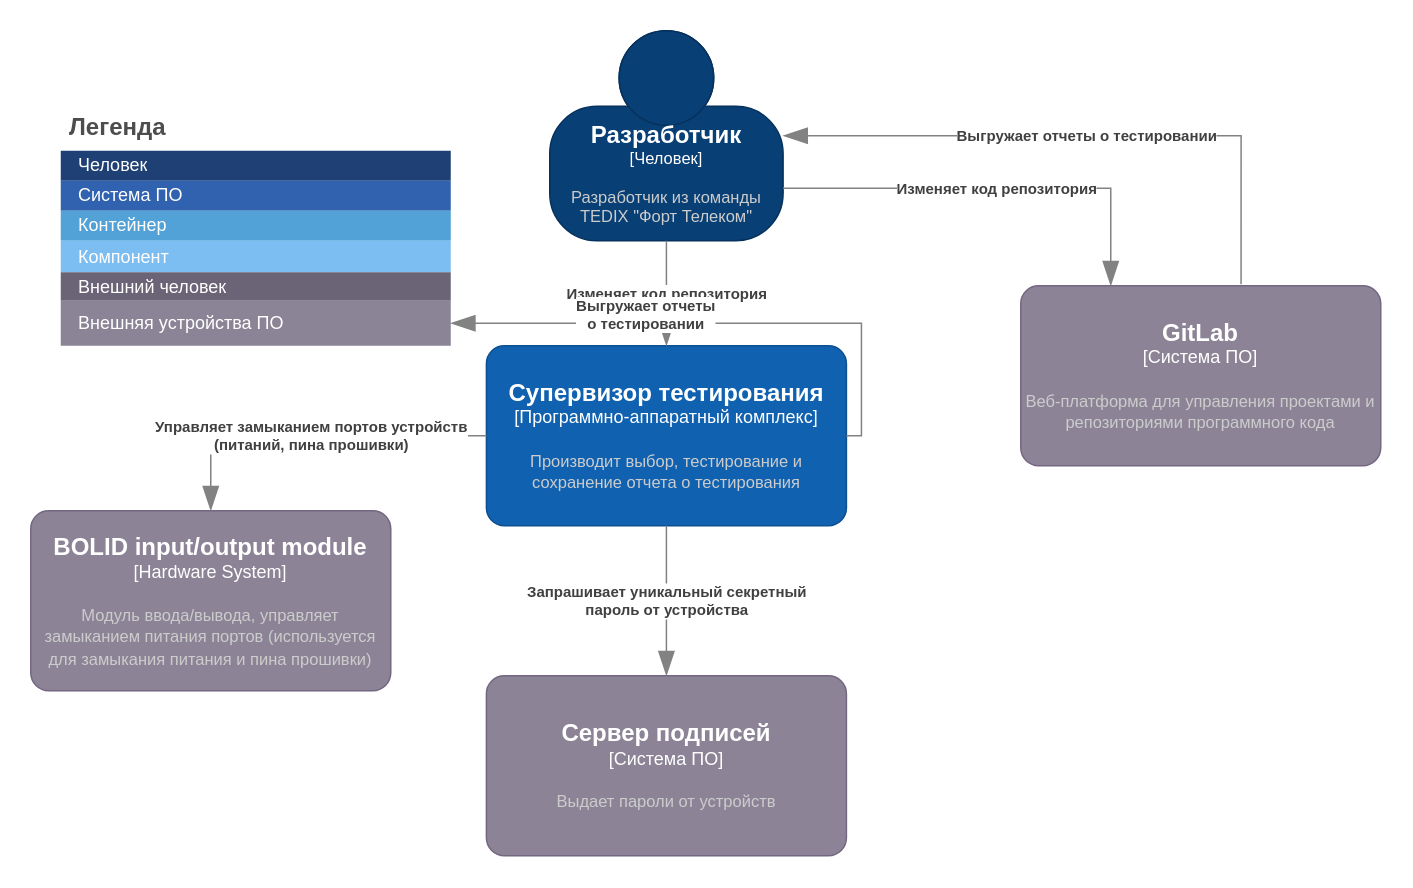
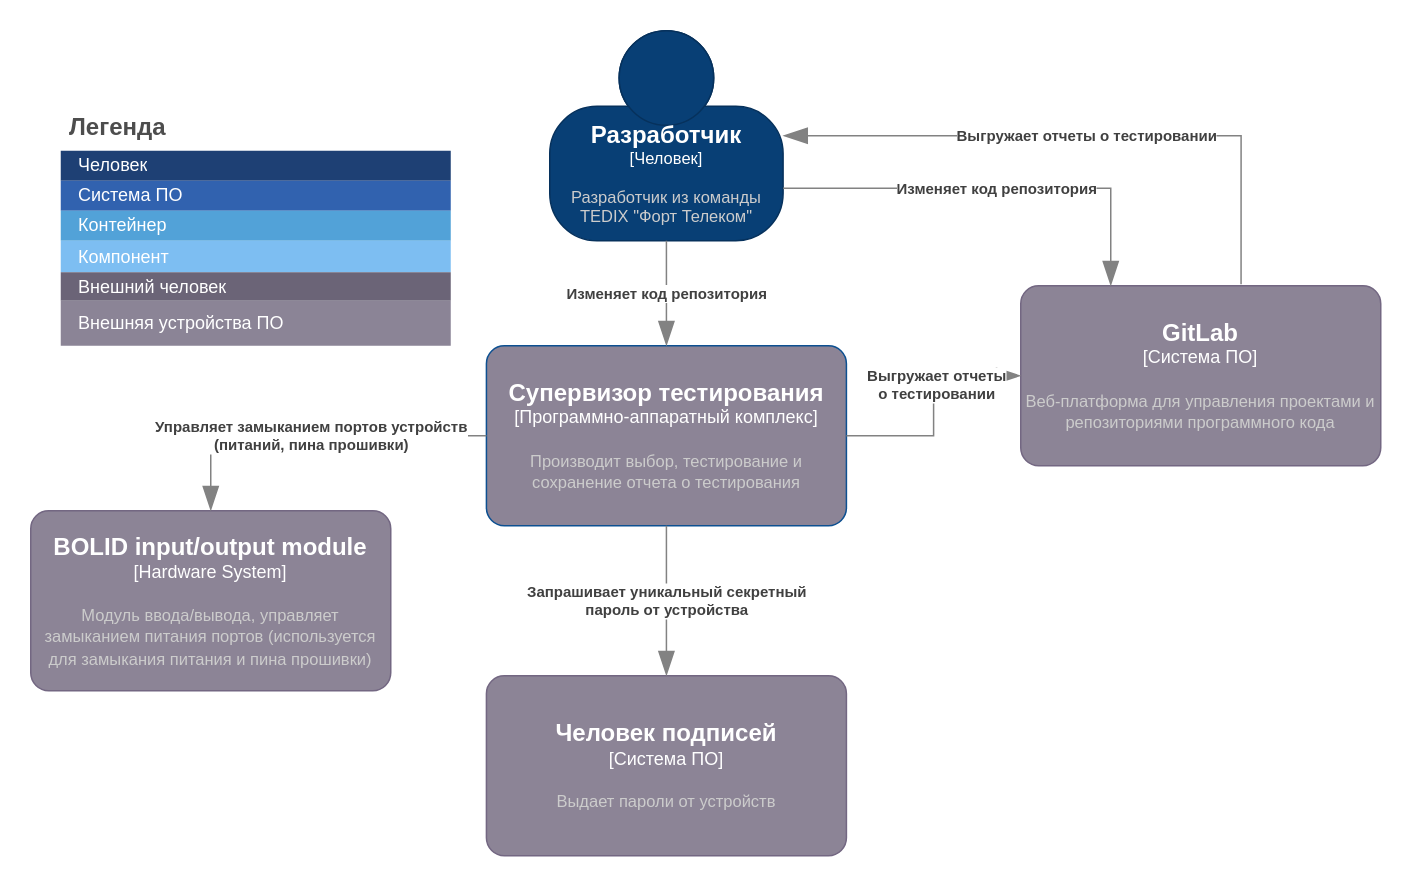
edge "Супервизор тестирования [Программно-аппаратный комплекс] Производит выбор, тестирование и сохранение отчета о тестирования" -> "Внешняя устройства ПО": now "Супервизор тестирования [Программно-аппаратный комплекс] Производит выбор, тестирование и сохранение отчета о тестирования" -> "GitLab [Система ПО] Веб-платформа для управления проектами и репозиториями программного кода"
node "Супервизор тестирования [Программно-аппаратный комплекс] Производит выбор, тестирование и сохранение отчета о тестирования": fillcolor #1061b0 -> #8c8496
node "Сервер подписей [Система ПО] Выдает пароли от устройств": label "Сервер подписей [Система ПО] Выдает пароли от устройств" -> "Человек подписей [Система ПО] Выдает пароли от устройств"
